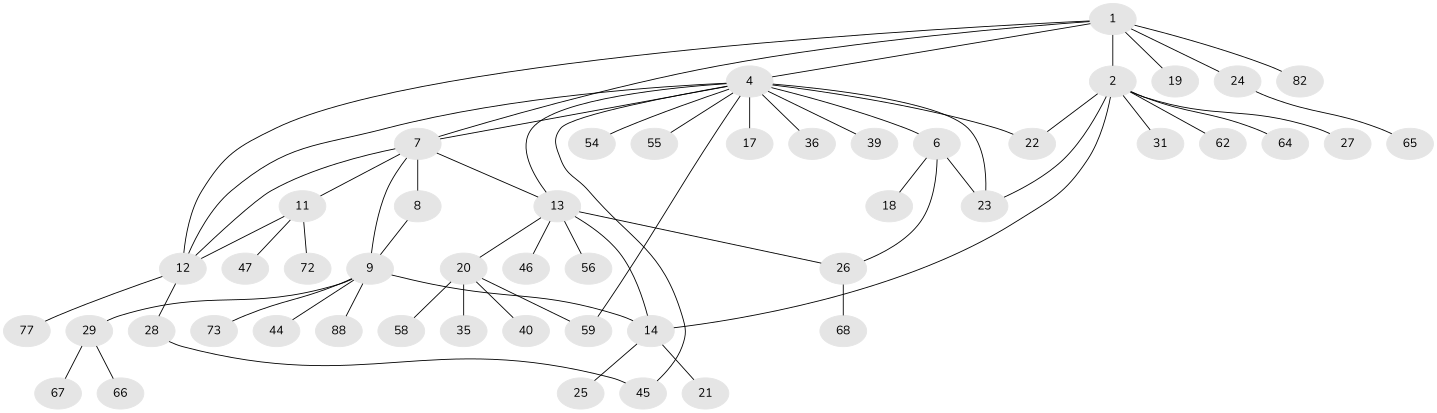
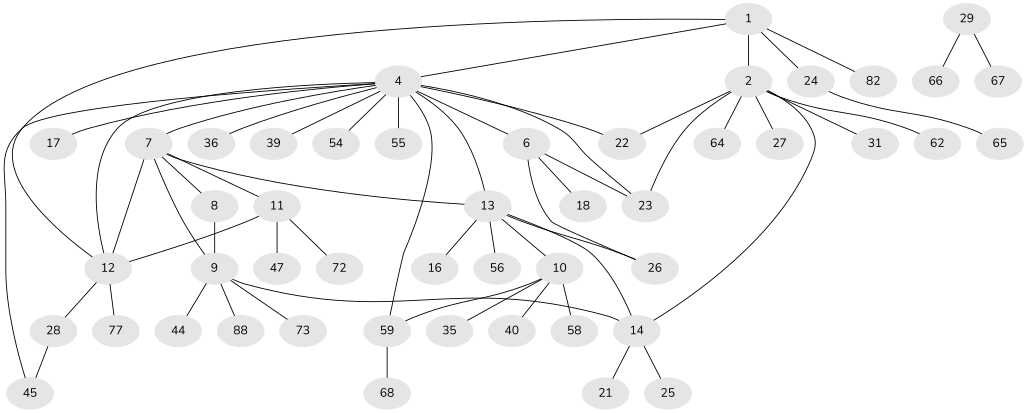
edge "1" -- "7": removed
node "19": removed
node "20": label "20" -> "10"
node "46": label "46" -> "16"
edge "9" -- "29": removed
edge "26" -- "68": now "59" -- "68"
